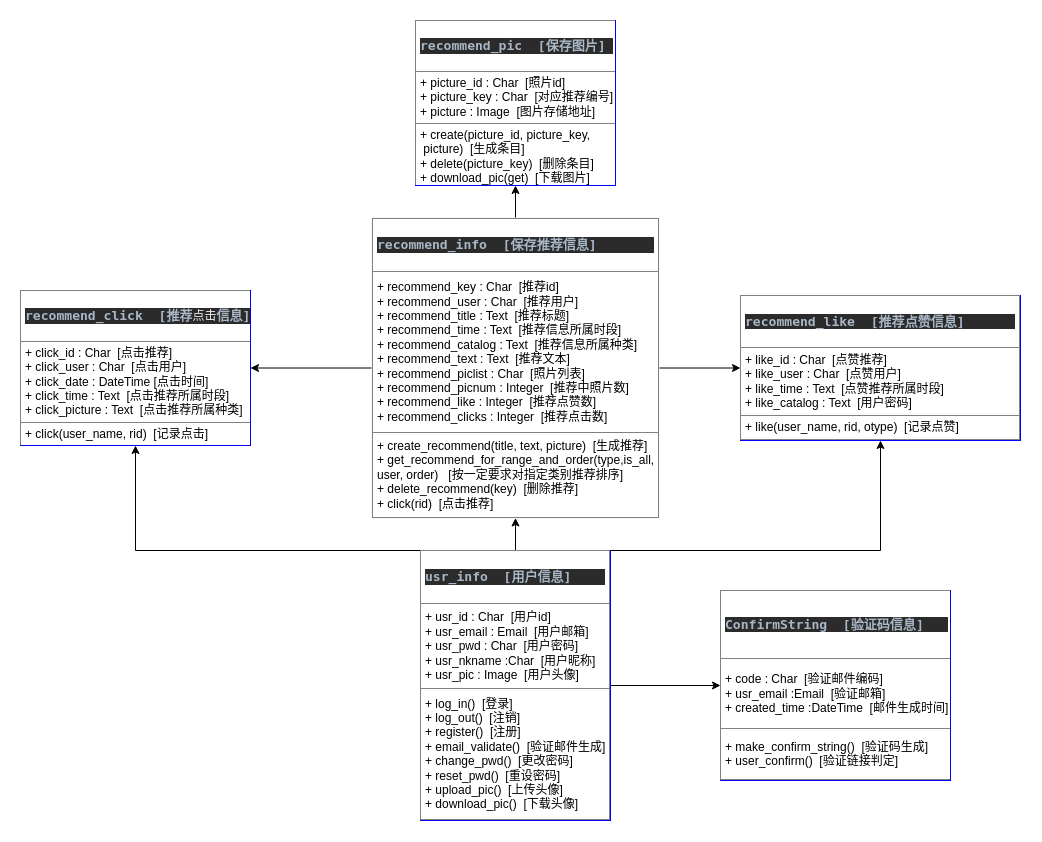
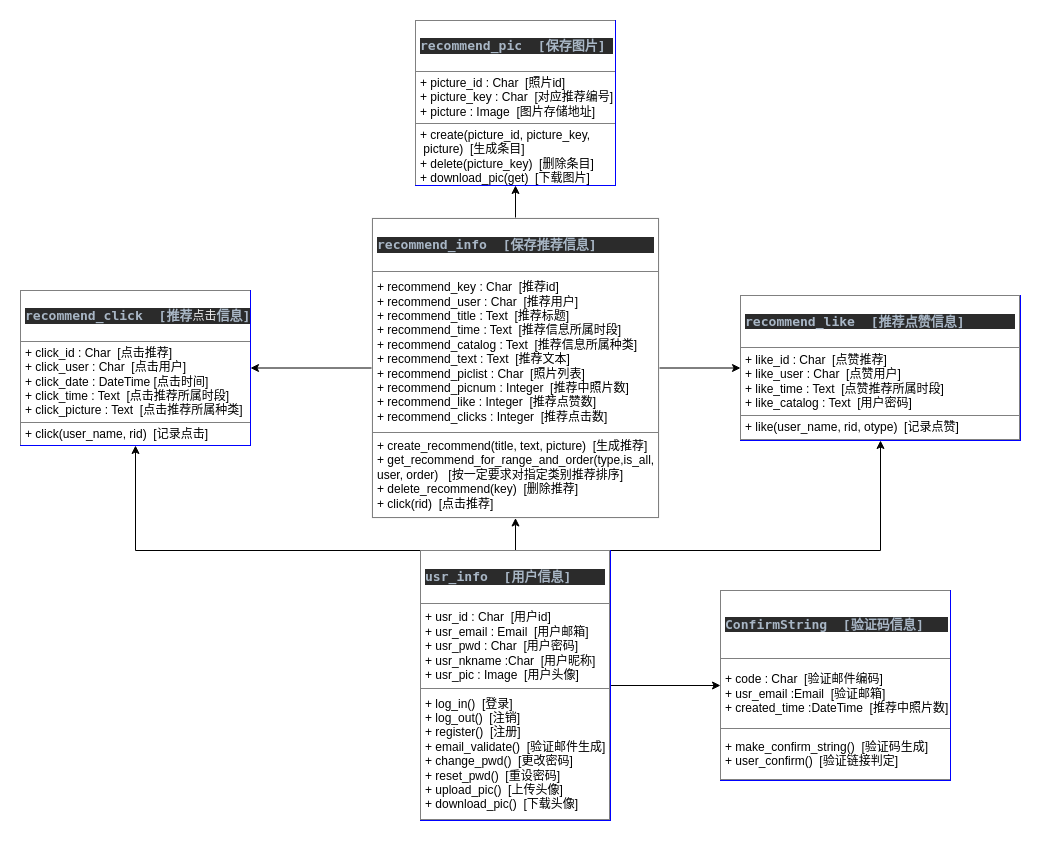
node "ConfirmString [验证码信息] + code : Char [验证邮件编码] + usr_email :Email [验证邮箱] + created_time :DateTime [邮件生成时间] + make_confirm_string() [验证码生成] + user_confirm() [验证链接判定]": label "ConfirmString [验证码信息] + code : Char [验证邮件编码] + usr_email :Email [验证邮箱] + created_time :DateTime [邮件生成时间] + make_confirm_string() [验证码生成] + user_confirm() [验证链接判定]" -> "ConfirmString [验证码信息] + code : Char [验证邮件编码] + usr_email :Email [验证邮箱] + created_time :DateTime [推荐中照片数] + make_confirm_string() [验证码生成] + user_confirm() [验证链接判定]"
